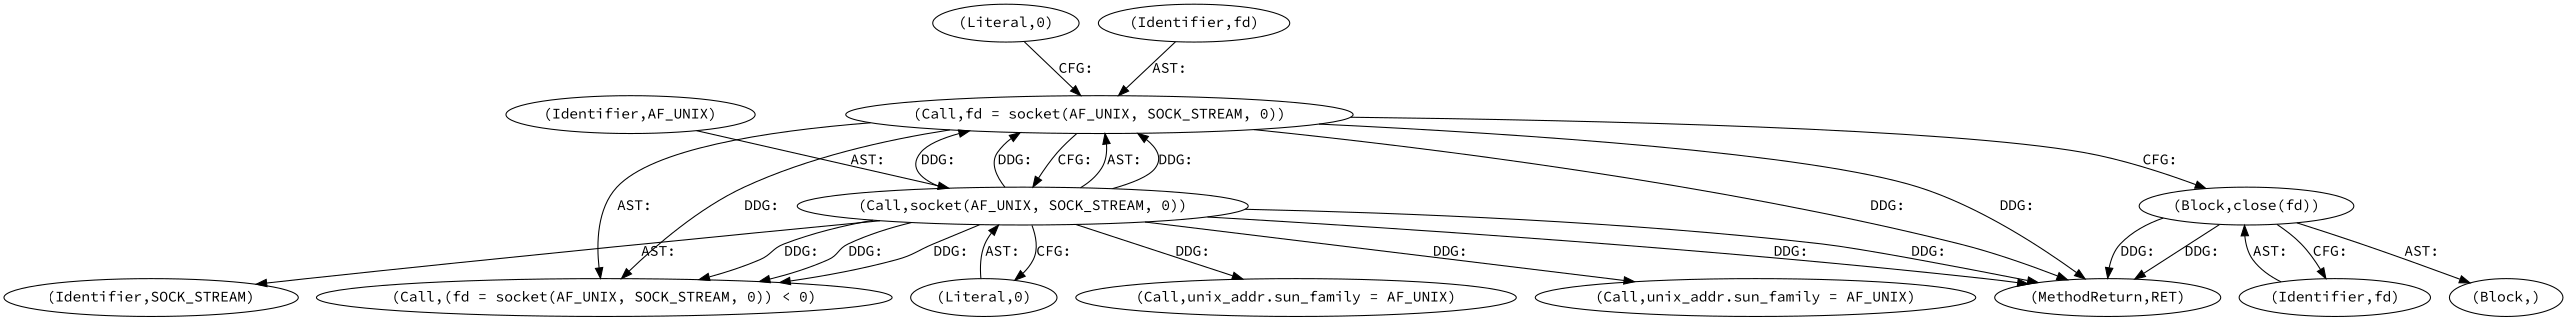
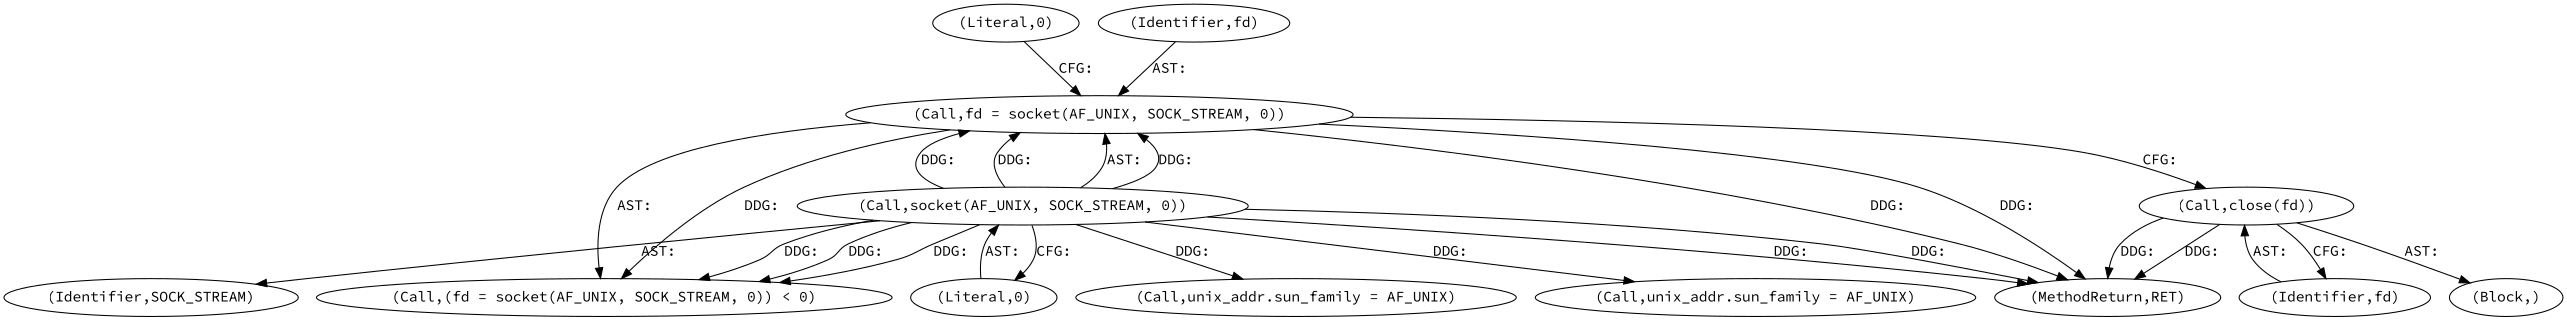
node "(Identifier,AF_UNIX)": removed
edge "(Call,fd = socket(AF_UNIX, SOCK_STREAM, 0))" -> "(Call,socket(AF_UNIX, SOCK_STREAM, 0))": removed, label "CFG:"
node "(Block,close(fd))": label "(Block,close(fd))" -> "(Call,close(fd))"
